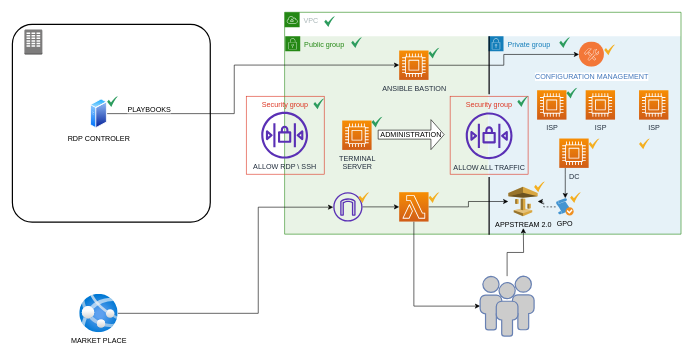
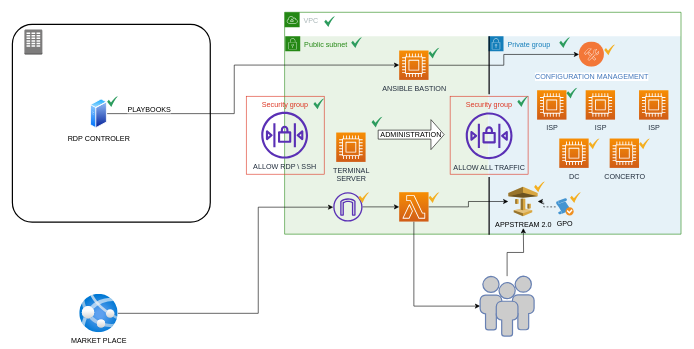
node "Public group": label "Public group" -> "Public subnet"
node "TERMINAL SERVER": moved (357, 135) -> (351, 147)
node "CONCERTO": added
edge "DC" -> "GPO": removed
